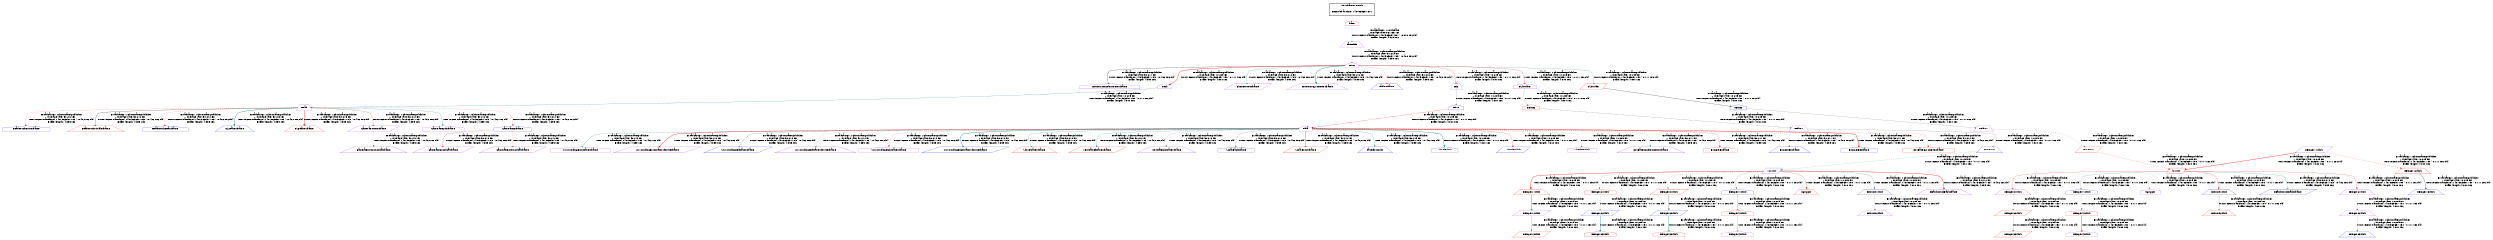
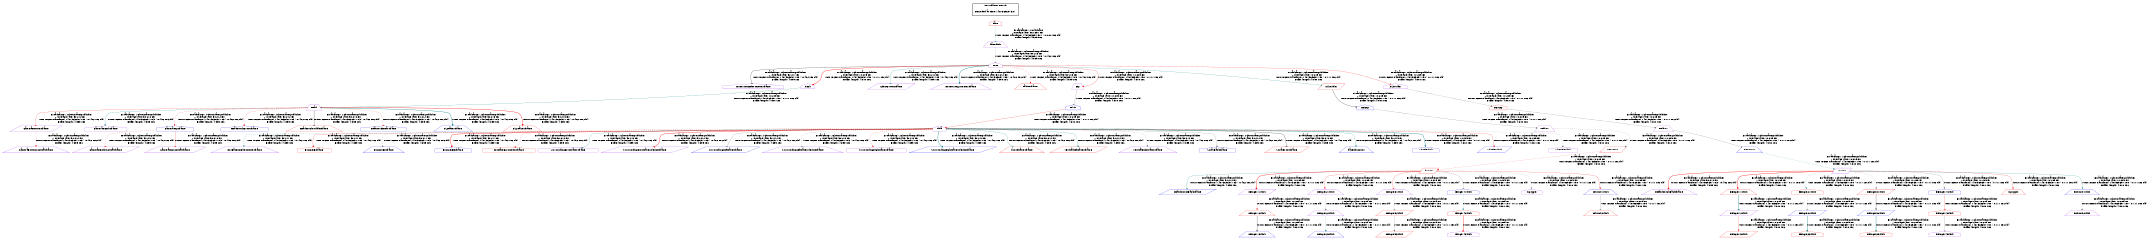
edge "torso" -> "Tablet_frame": arrowhead tee -> normal
node "Tablet_frame": color blue -> red
edge "LFinger11_link" -> "l_wrist": reversed
